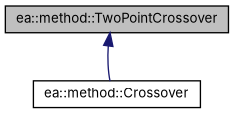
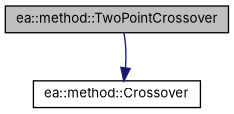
edge "ea::method::Crossover" -> "ea::method::TwoPointCrossover": reversed
